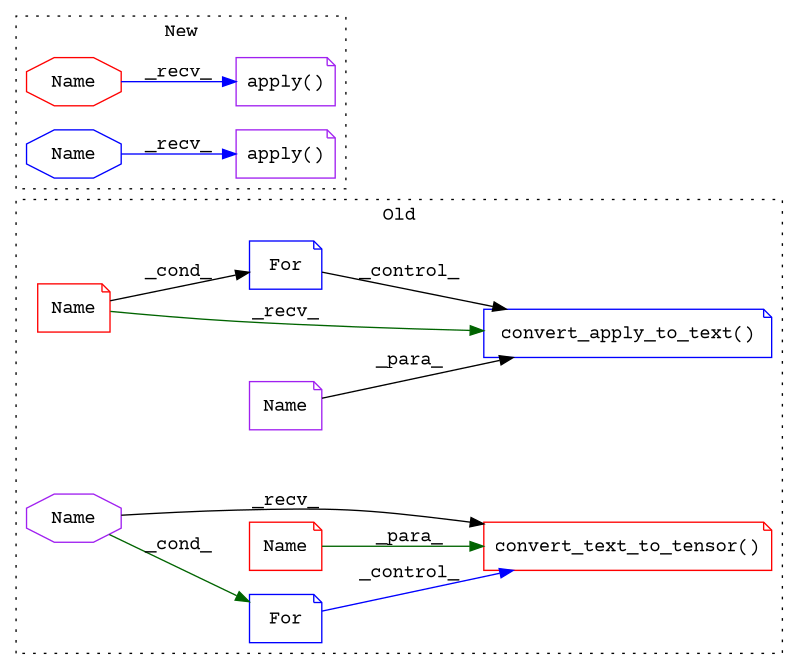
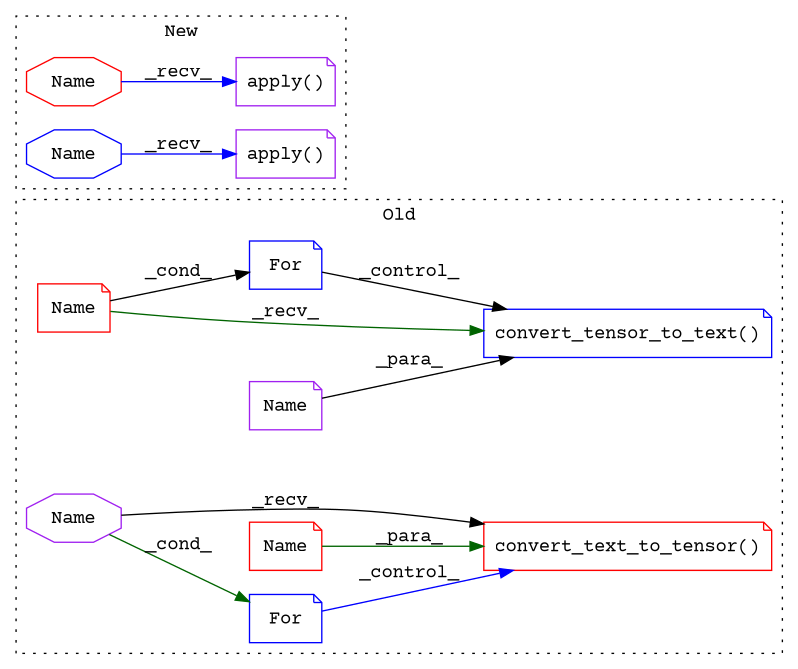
node "convert_apply_to_text()": label "convert_apply_to_text()" -> "convert_tensor_to_text()"
